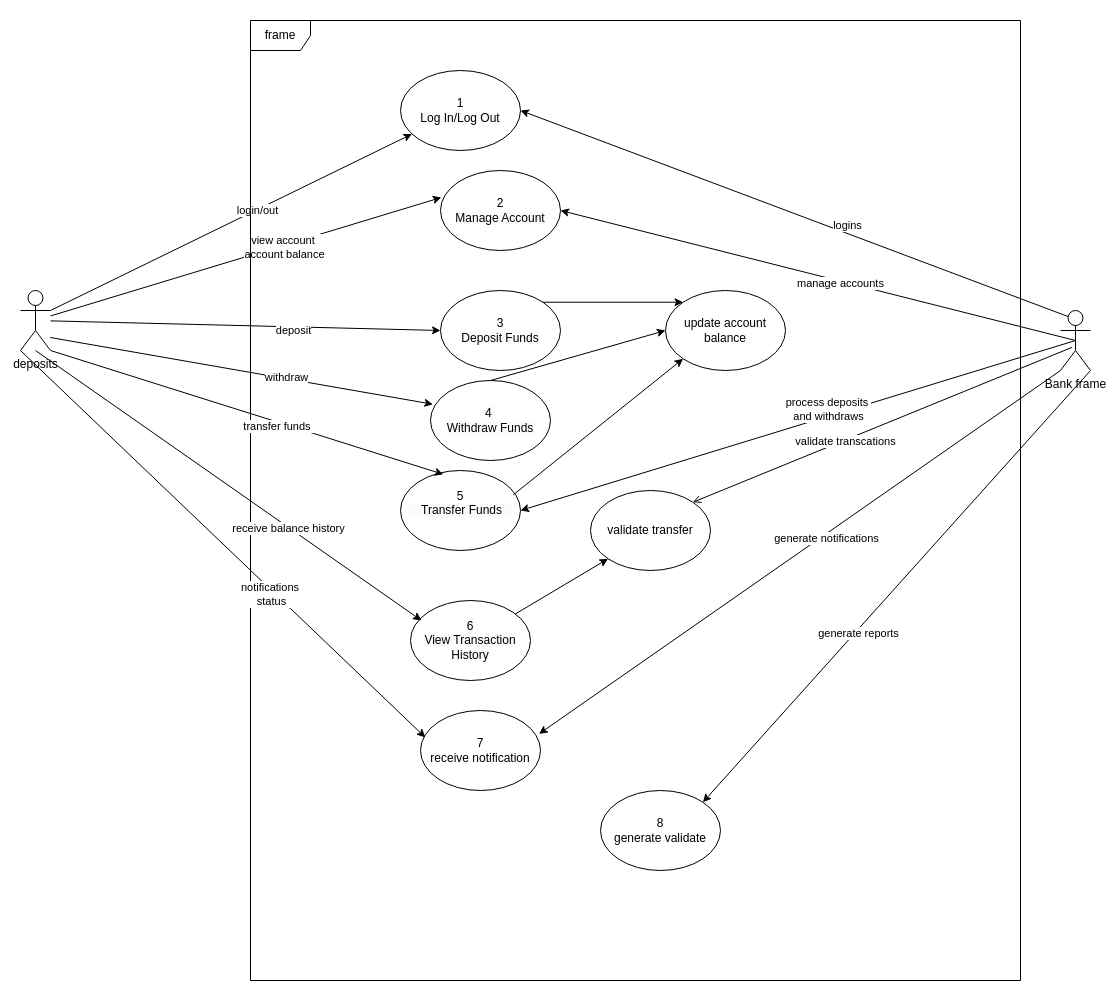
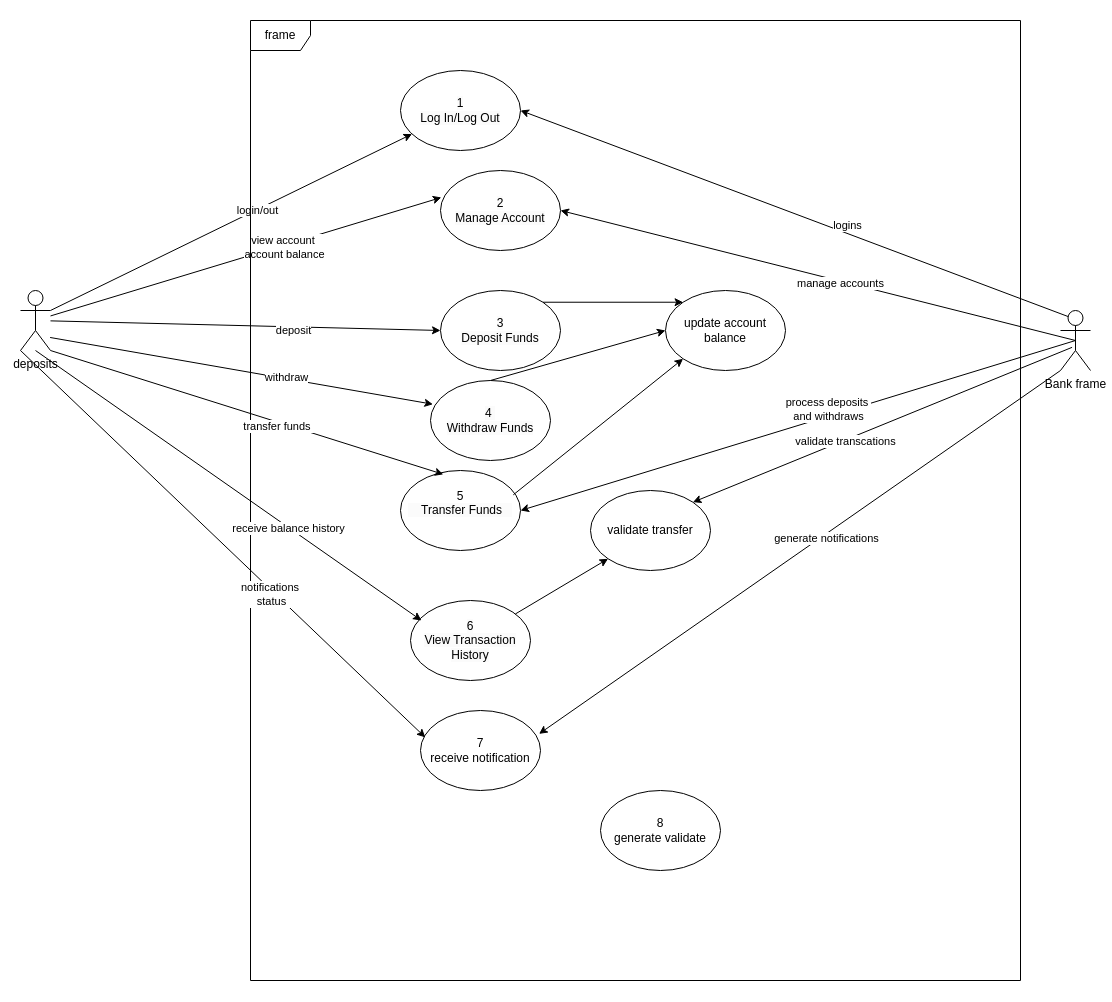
edge "Bank frame" -> "validate transfer": arrowhead open -> classic
edge "Bank frame" -> "8 generate validate": removed, label "generate reports"
